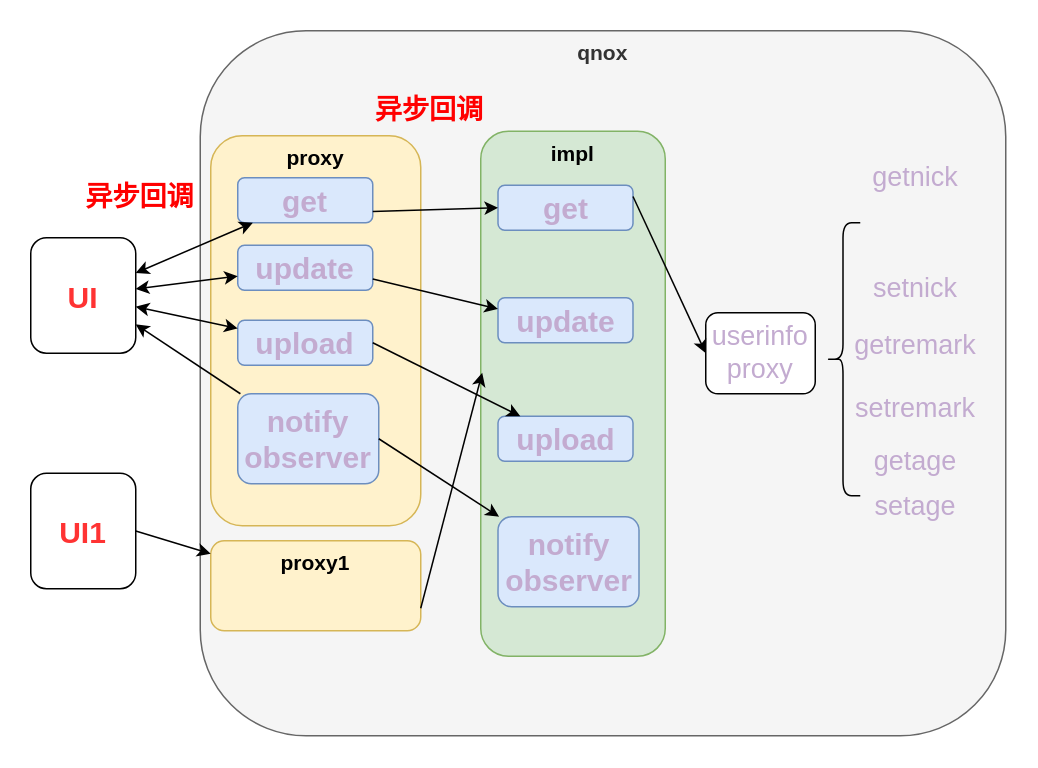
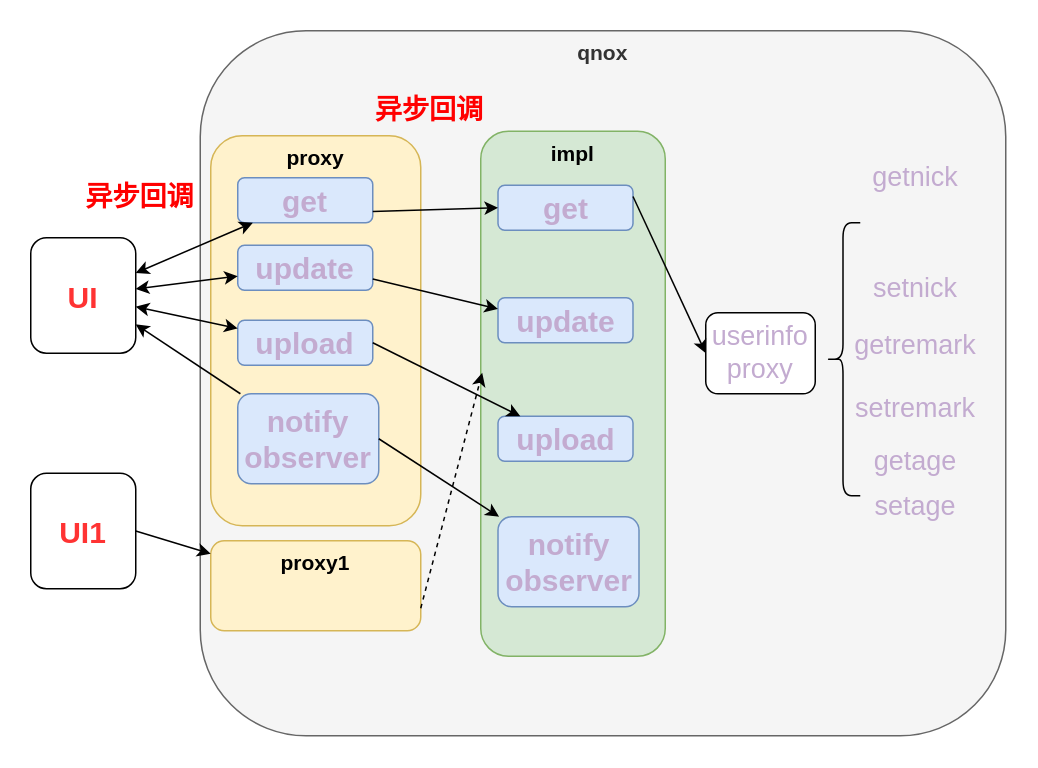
edge "proxy1" -> "impl": style solid -> dashed
